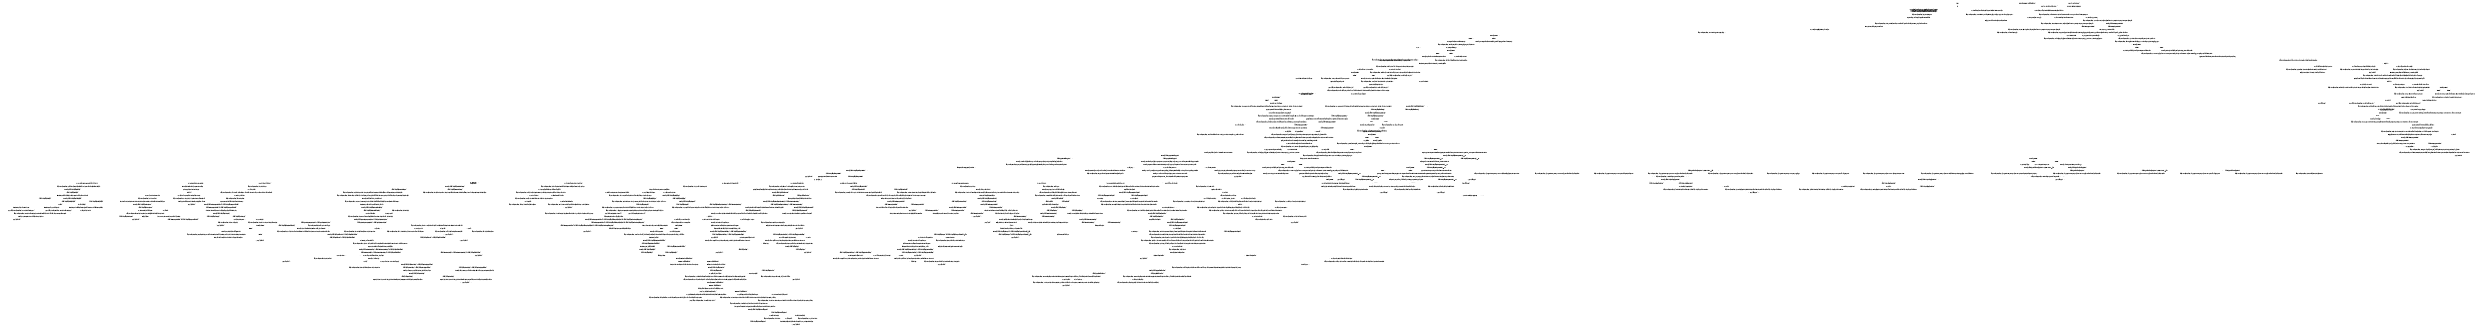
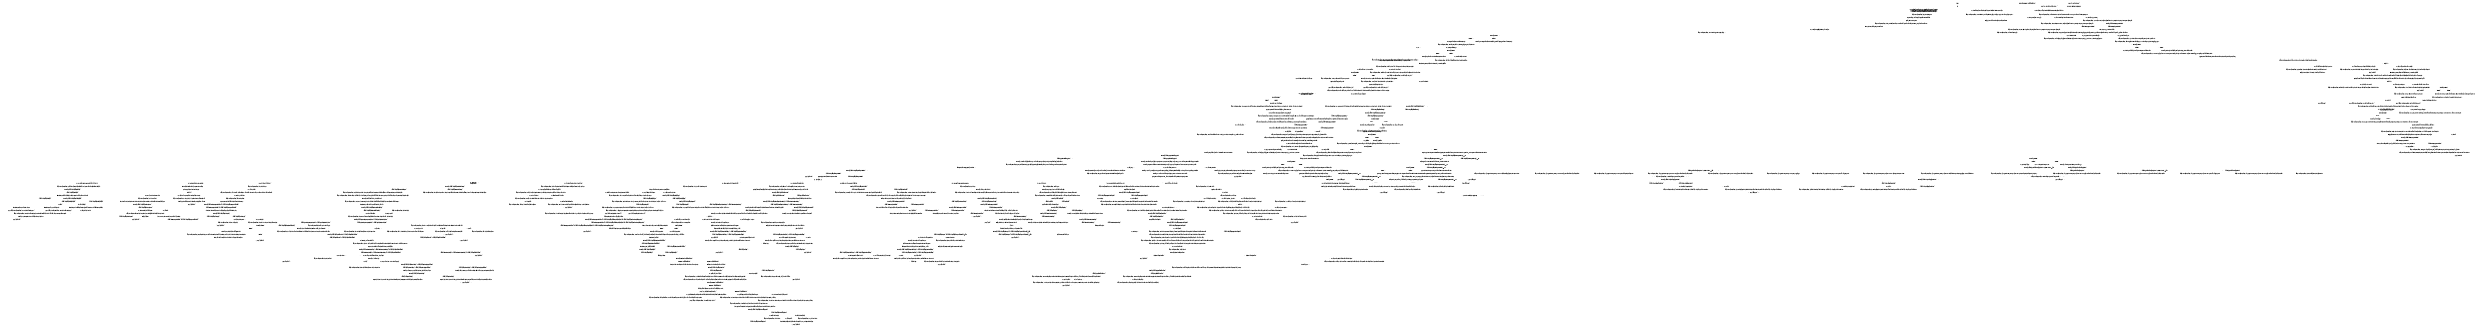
node "Empathy: This does not surprise her.": added
node "Rhetoric: Is she avoiding anything? Technically not.": removed
node "Electrochemistry: Dark you're a *scientist*, of course.": label "Electrochemistry: Dark you're a *scientist*, of course." -> "Electrochemistry: Because you're a *scientist*, of course."
